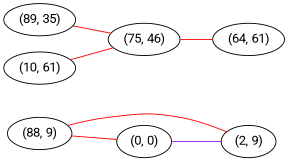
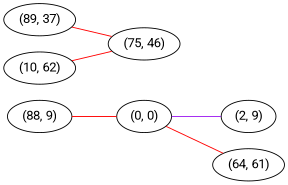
node "(89, 35)": label "(89, 35)" -> "(89, 37)"
edge "(75, 46)" -- "(64, 61)": now "(0, 0)" -- "(64, 61)"
node "(10, 61)": label "(10, 61)" -> "(10, 62)"
edge "(88, 9)" -- "(2, 9)": removed
